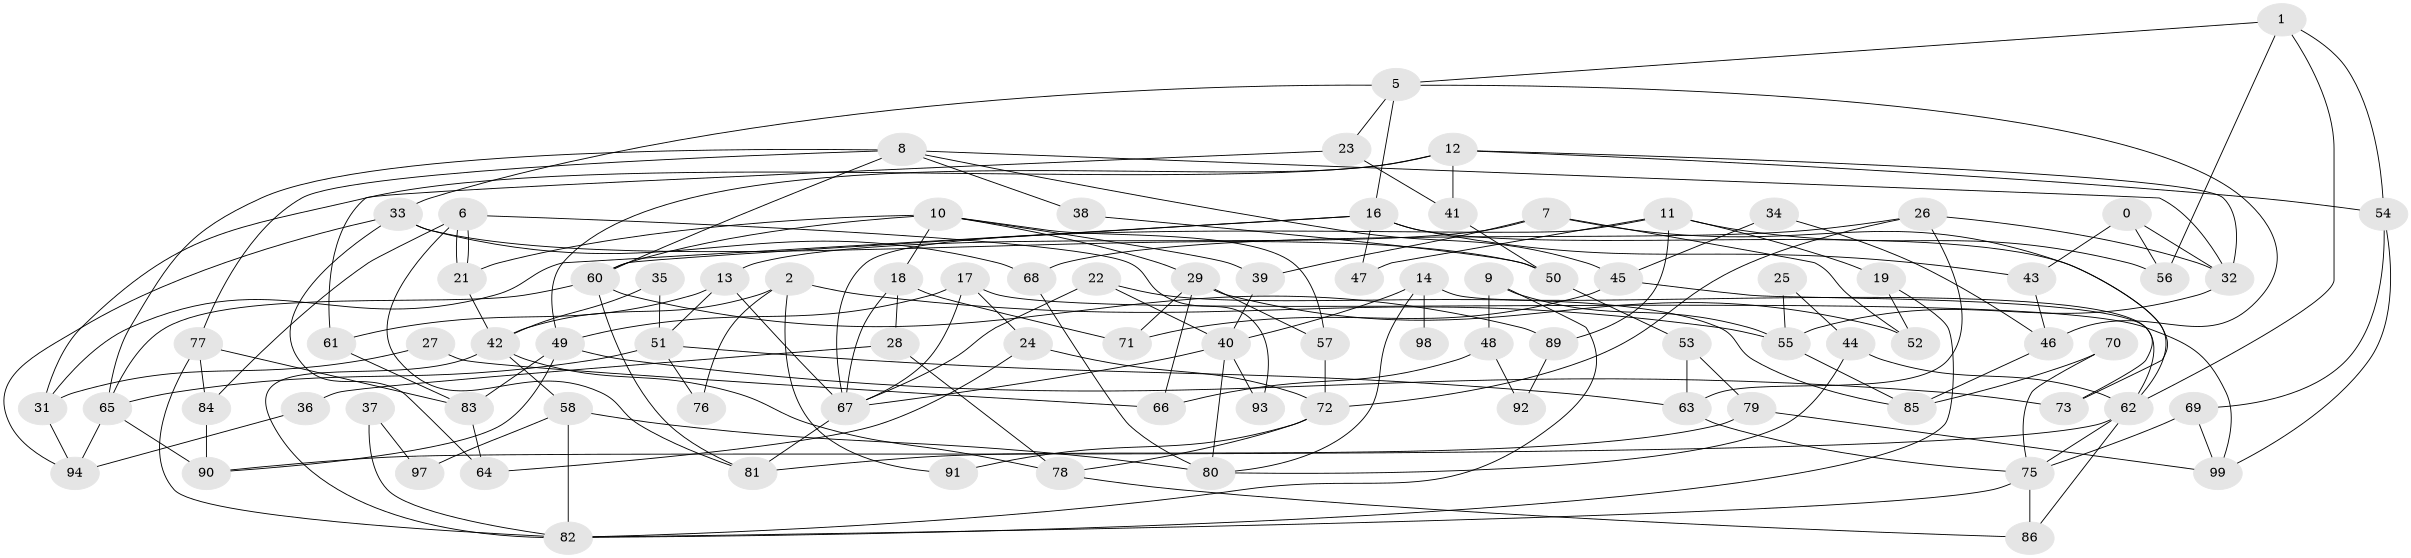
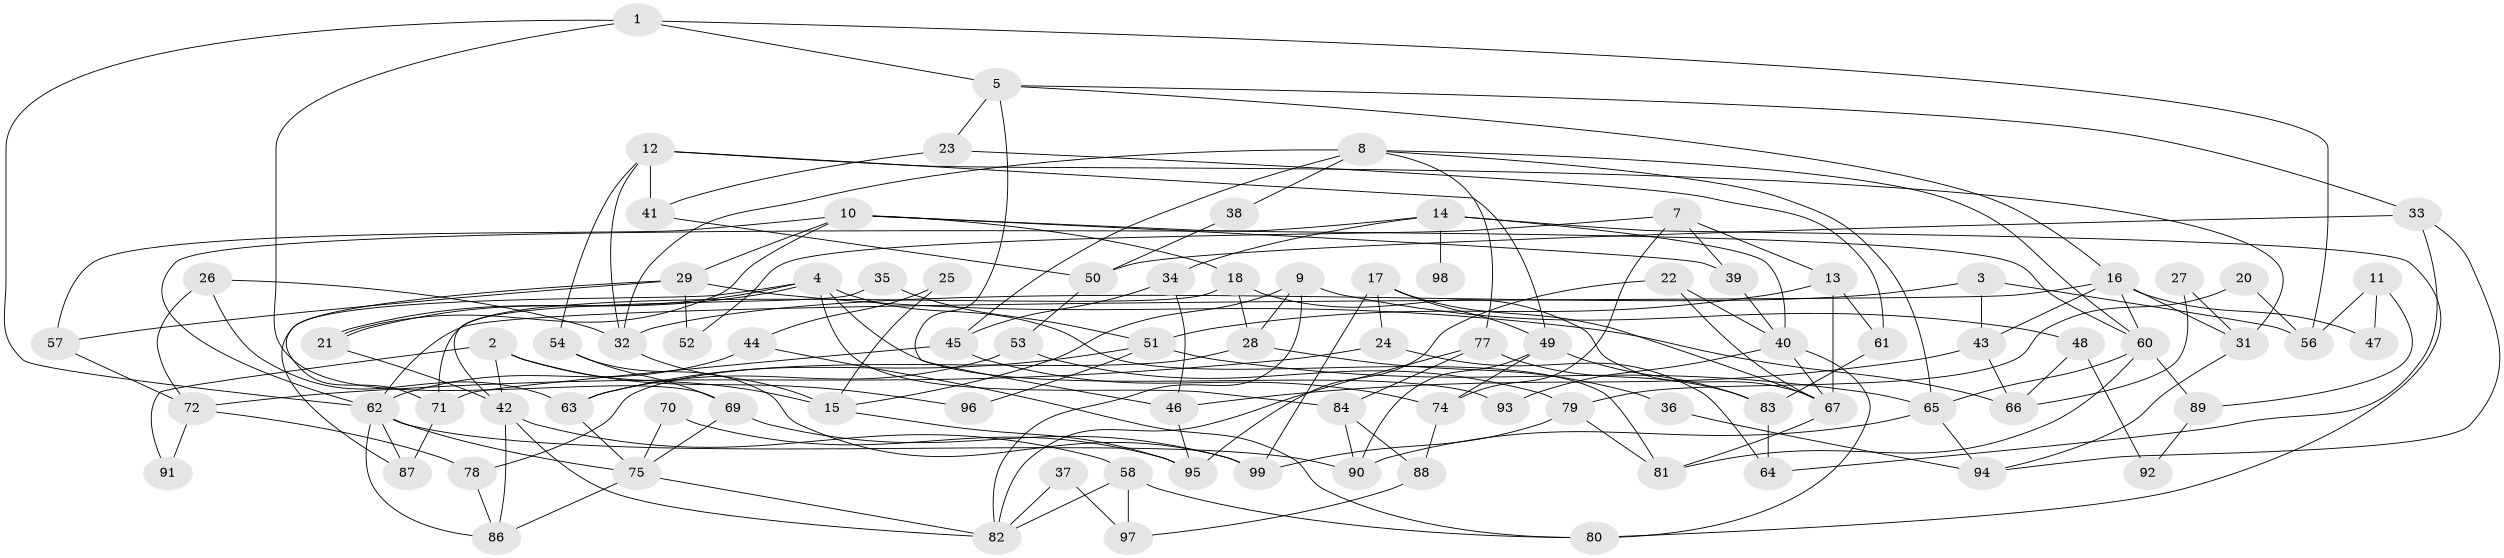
edge "1" -- "54": now "1" -- "69"
node "6": label "6" -> "4"
node "0": label "0" -> "3"
edge "11" -- "67": removed
edge "14" -- "34": added
node "68": removed
node "19": removed
node "20": added
edge "9" -- "28": added
node "55": label "55" -> "15"
edge "43" -- "66": added
node "76": label "76" -> "96"
edge "42" -- "78": now "42" -- "86"
node "85": label "85" -> "95"
node "73": label "73" -> "74"
node "87": added
node "88": added
